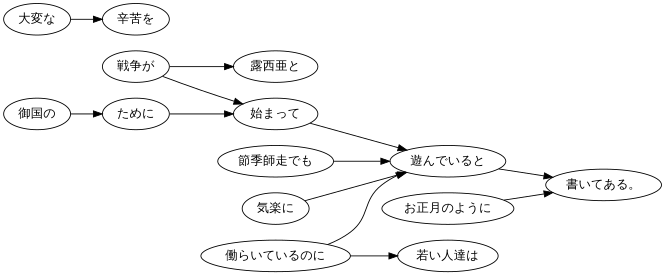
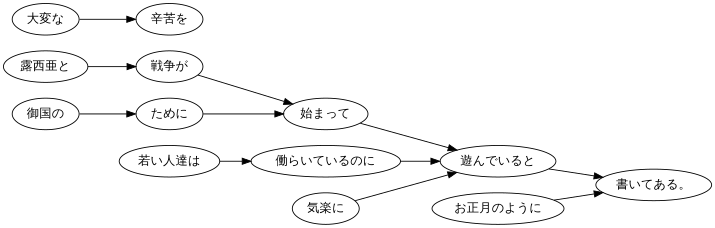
edge "戦争が" -> "露西亜と": reversed
node "節季師走でも": removed
edge "働らいているのに" -> "若い人達は": reversed
